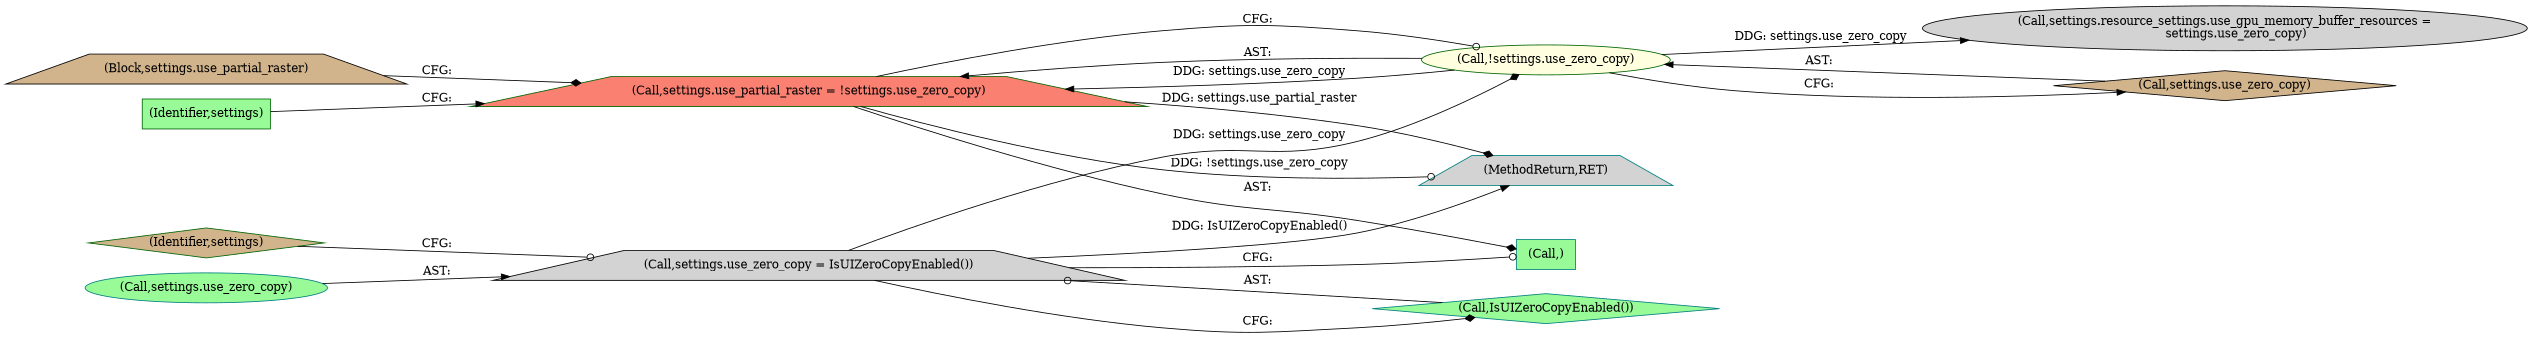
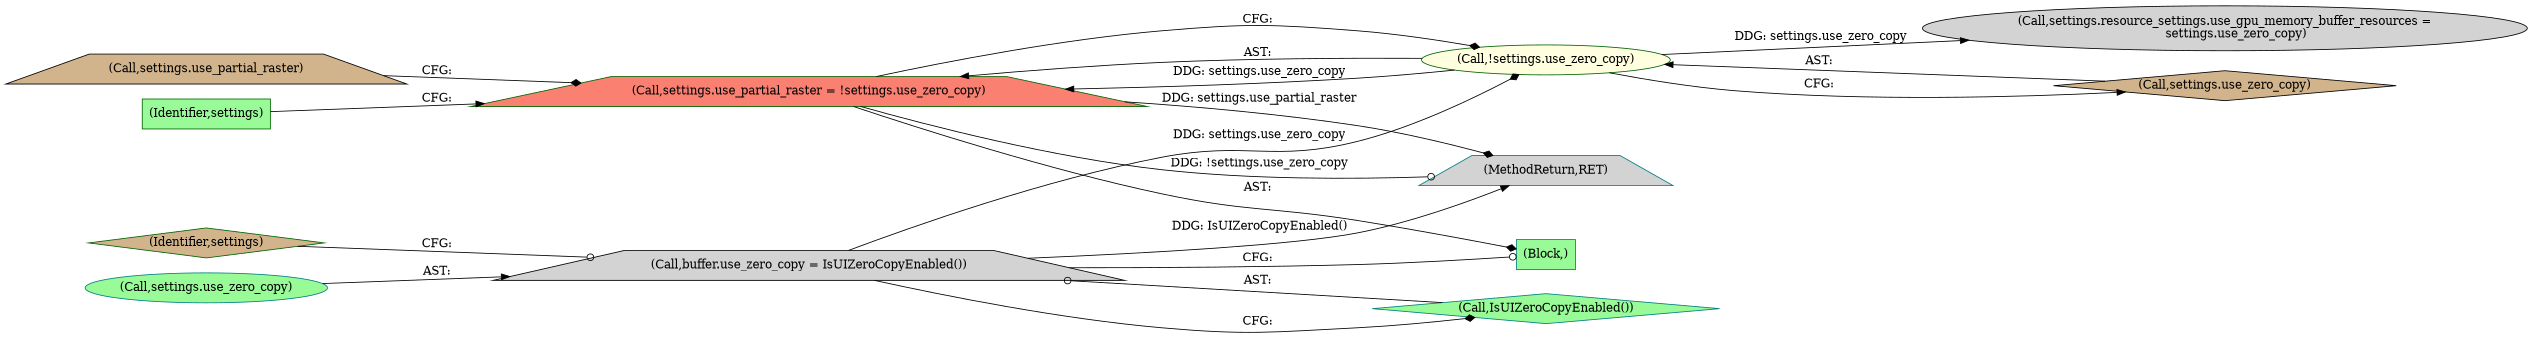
edge "(Call,settings.use_partial_raster = !settings.use_zero_copy)" -> "(Call,!settings.use_zero_copy)": arrowhead odot -> diamond
node "(Block,settings.use_partial_raster)": label "(Block,settings.use_partial_raster)" -> "(Call,settings.use_partial_raster)"
node "(Call,)": label "(Call,)" -> "(Block,)"
node "(Call,settings.use_zero_copy = IsUIZeroCopyEnabled())": label "(Call,settings.use_zero_copy = IsUIZeroCopyEnabled())" -> "(Call,buffer.use_zero_copy = IsUIZeroCopyEnabled())"
